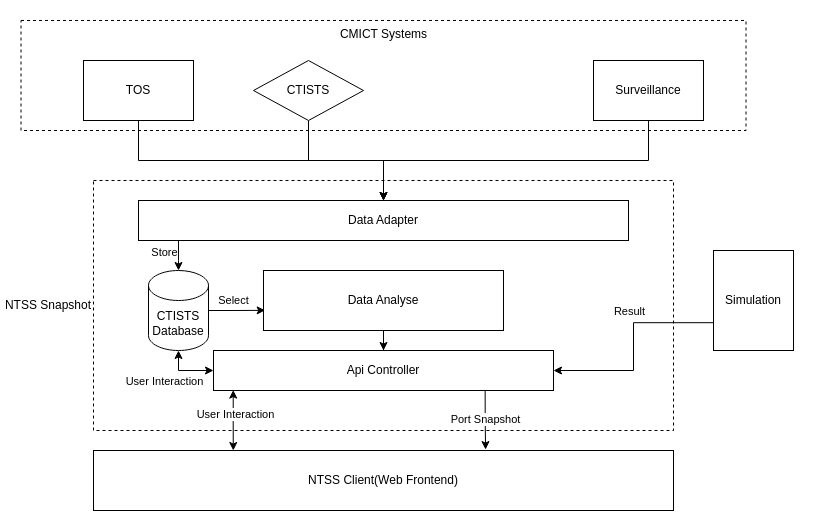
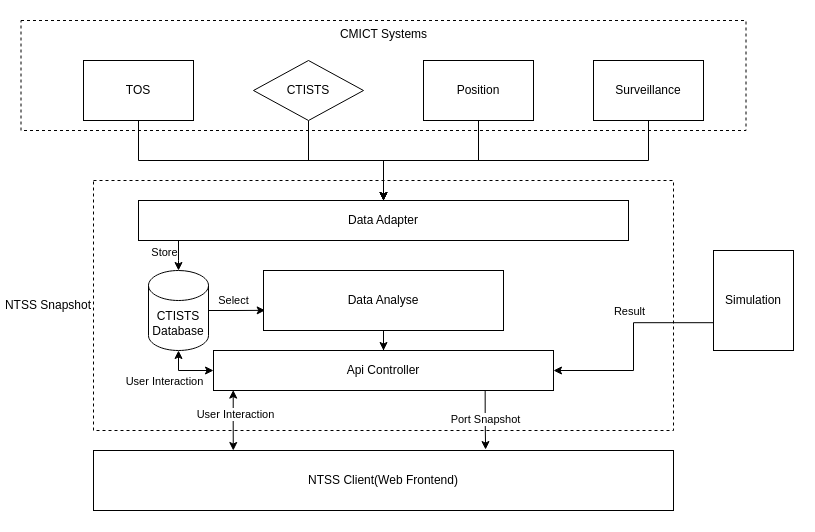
node "Position": added
edge "Position" -> "Data Adapter": added
